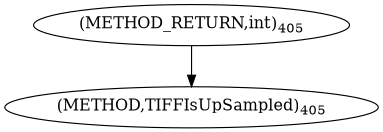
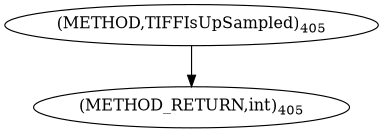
edge "(METHOD_RETURN,int)" -> "(METHOD,TIFFIsUpSampled)": reversed
